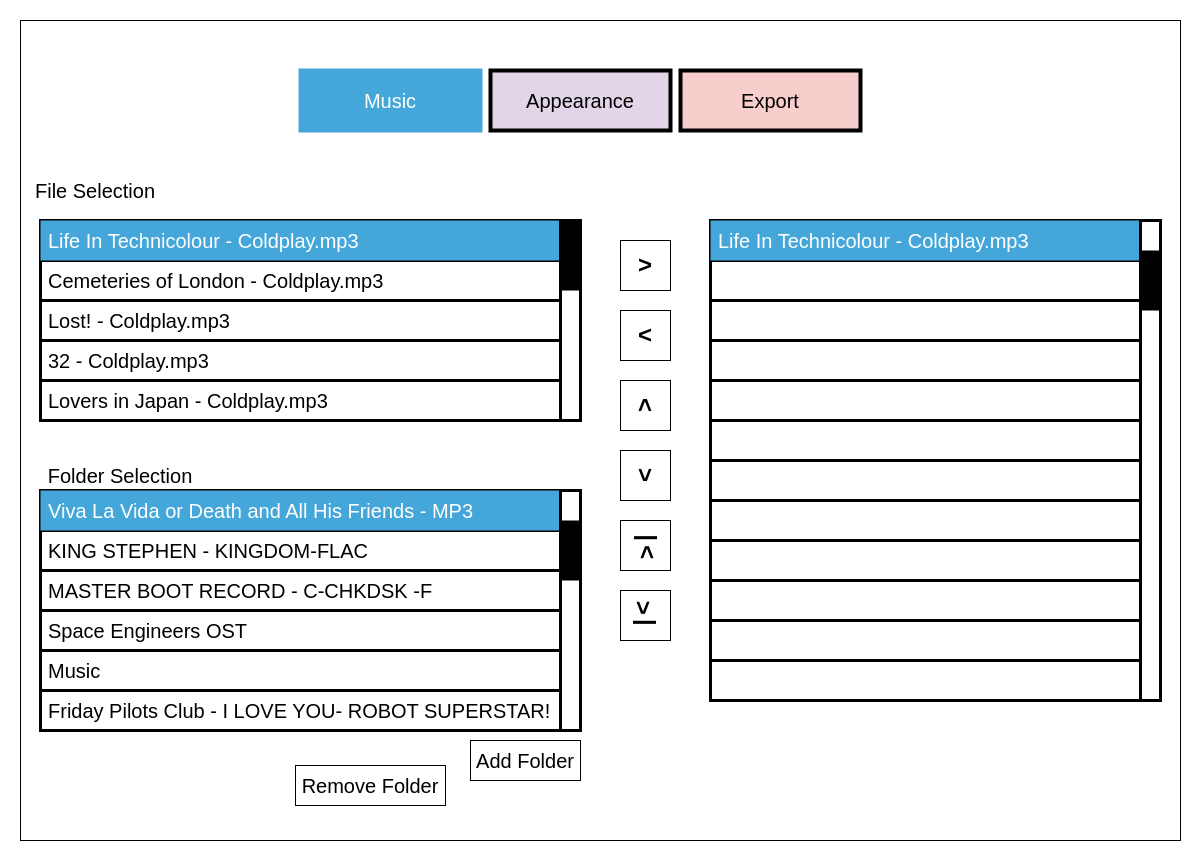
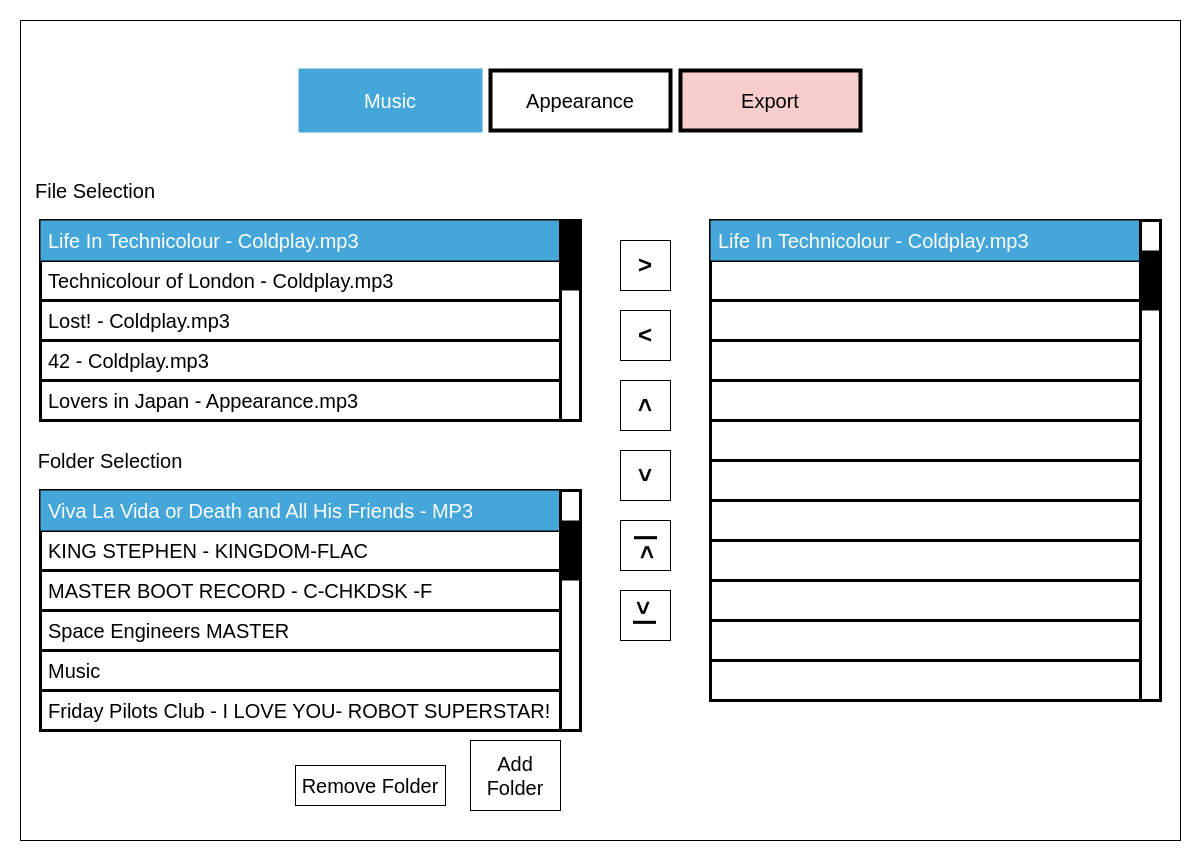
node "Appearance": fillcolor #e1d5e7 -> #ffffff
node "Cemeteries of London - Coldplay.mp3": label "Cemeteries of London - Coldplay.mp3" -> "Technicolour of London - Coldplay.mp3"
node "32 - Coldplay.mp3": label "32 - Coldplay.mp3" -> "42 - Coldplay.mp3"
node "Lovers in Japan - Coldplay.mp3": label "Lovers in Japan - Coldplay.mp3" -> "Lovers in Japan - Appearance.mp3"
node "Folder Selection": moved (121, 476) -> (111, 461)
node "Space Engineers OST": label "Space Engineers OST" -> "Space Engineers MASTER"
node "Add Folder": size 110x40 -> 90x70
